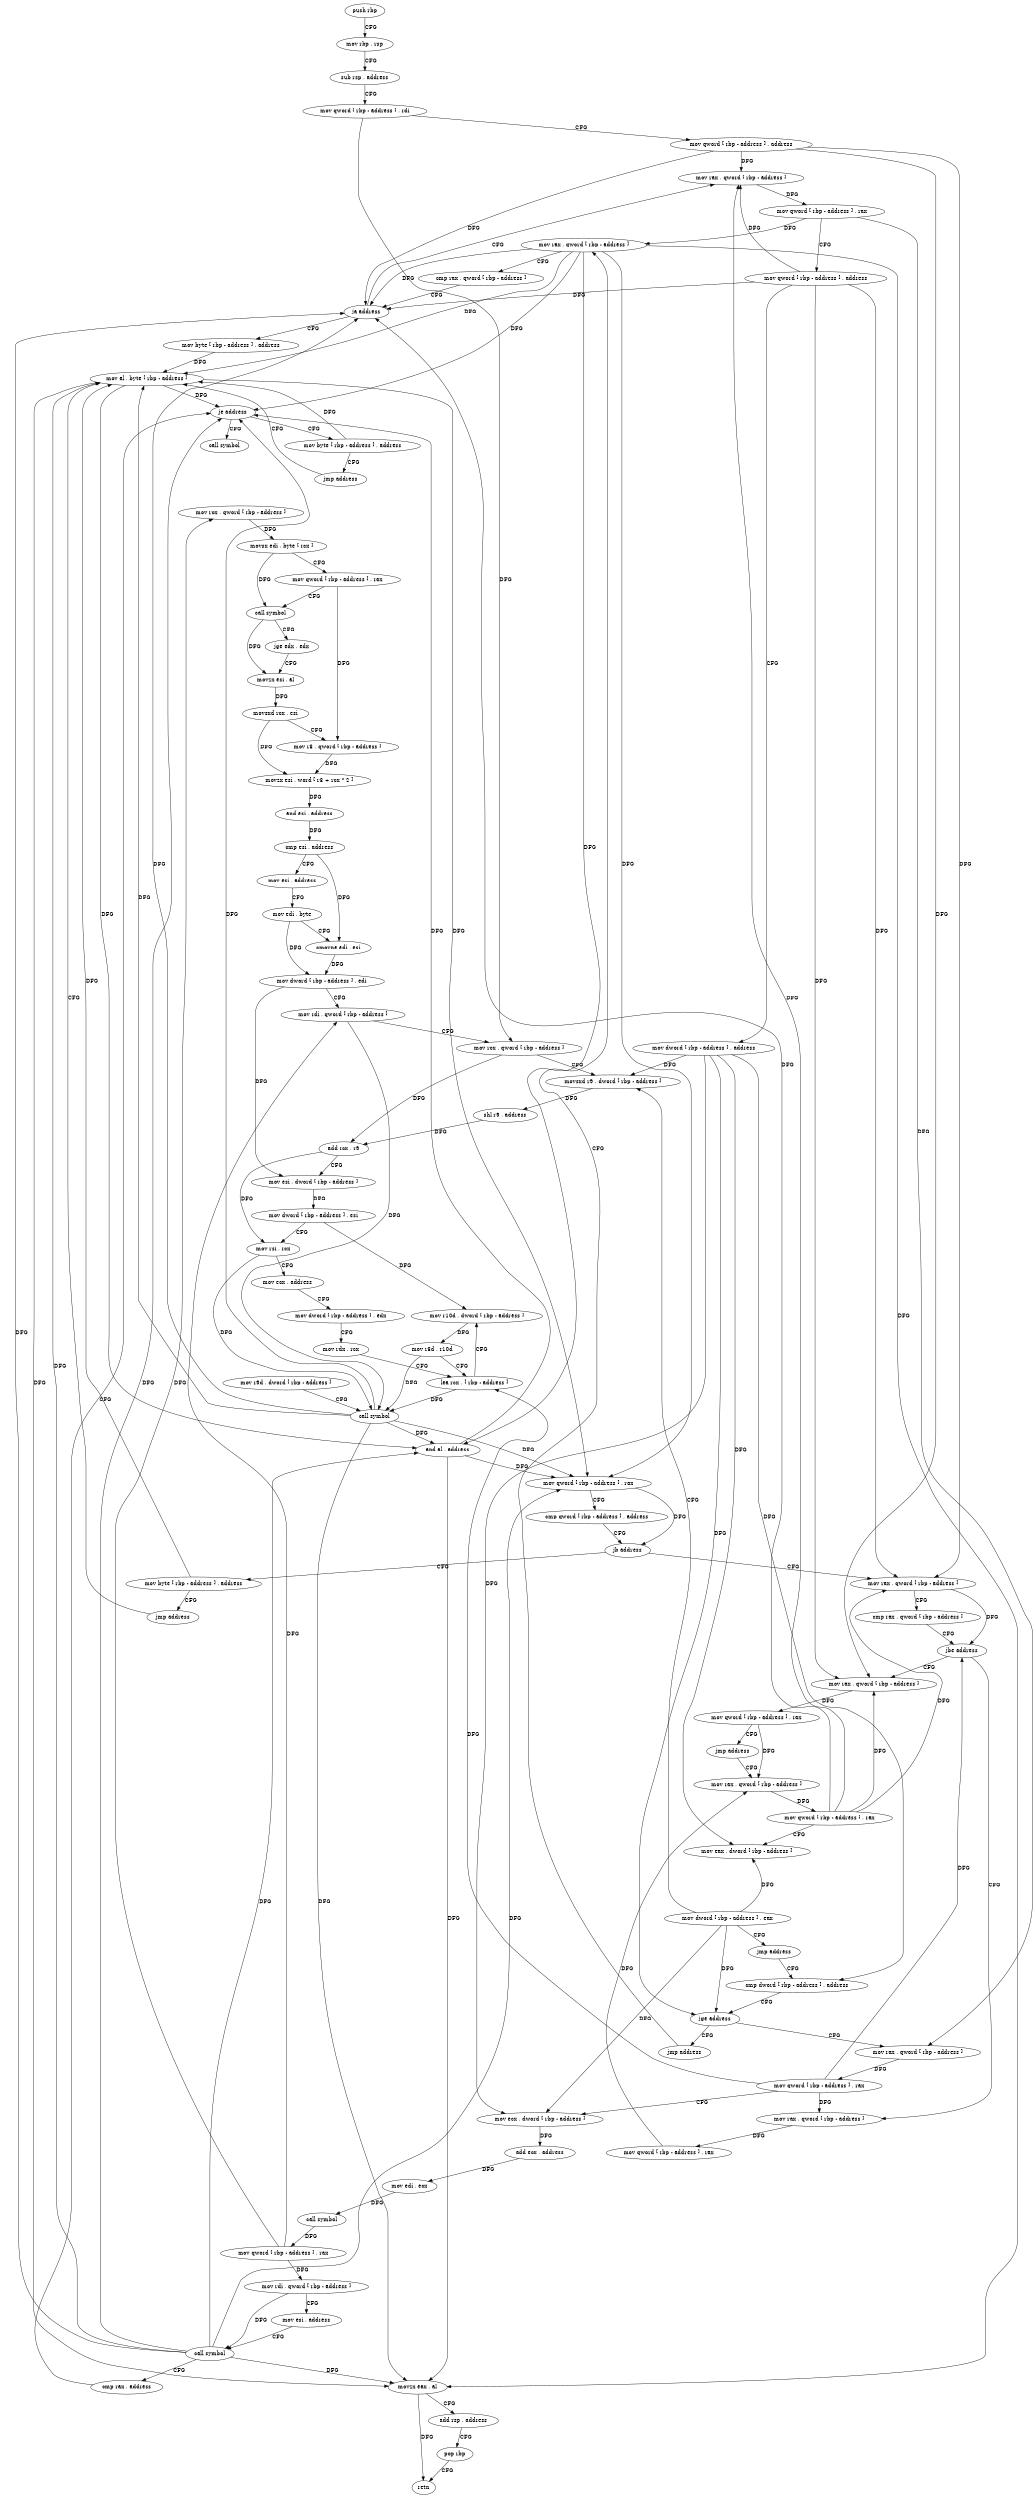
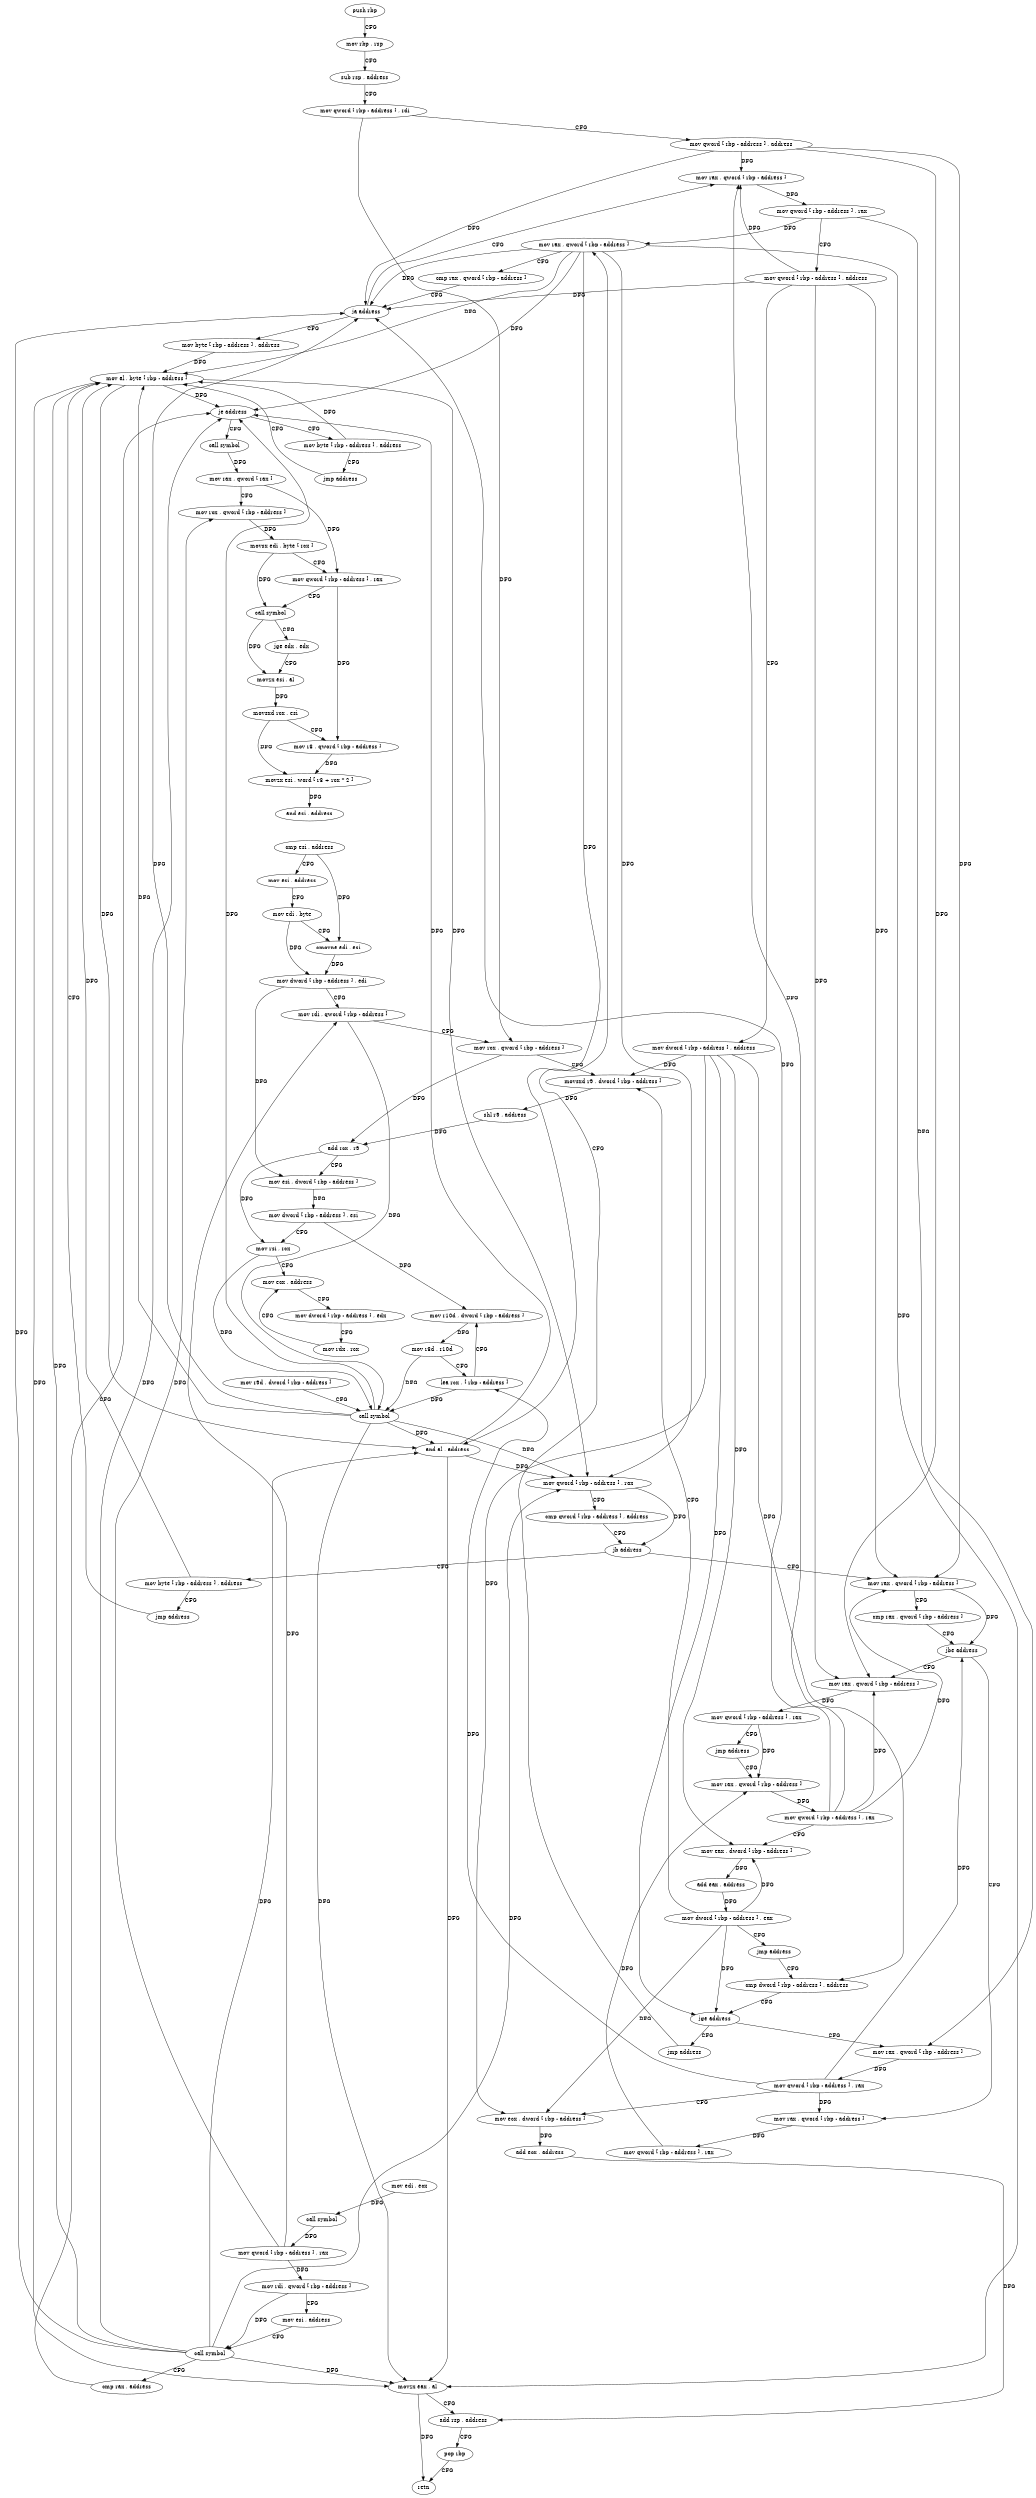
node "mov rax , qword [ rax ]": added
edge "and esi , address" -> "cmp esi , address": removed, label "DFG"
edge "mov rdx , rcx" -> "lea rcx , [ rbp - address ]": now "mov rdx , rcx" -> "mov ecx , address"
node "add eax , address": added
edge "add ecx , address" -> "mov edi , ecx": now "add ecx , address" -> "add rsp , address"
